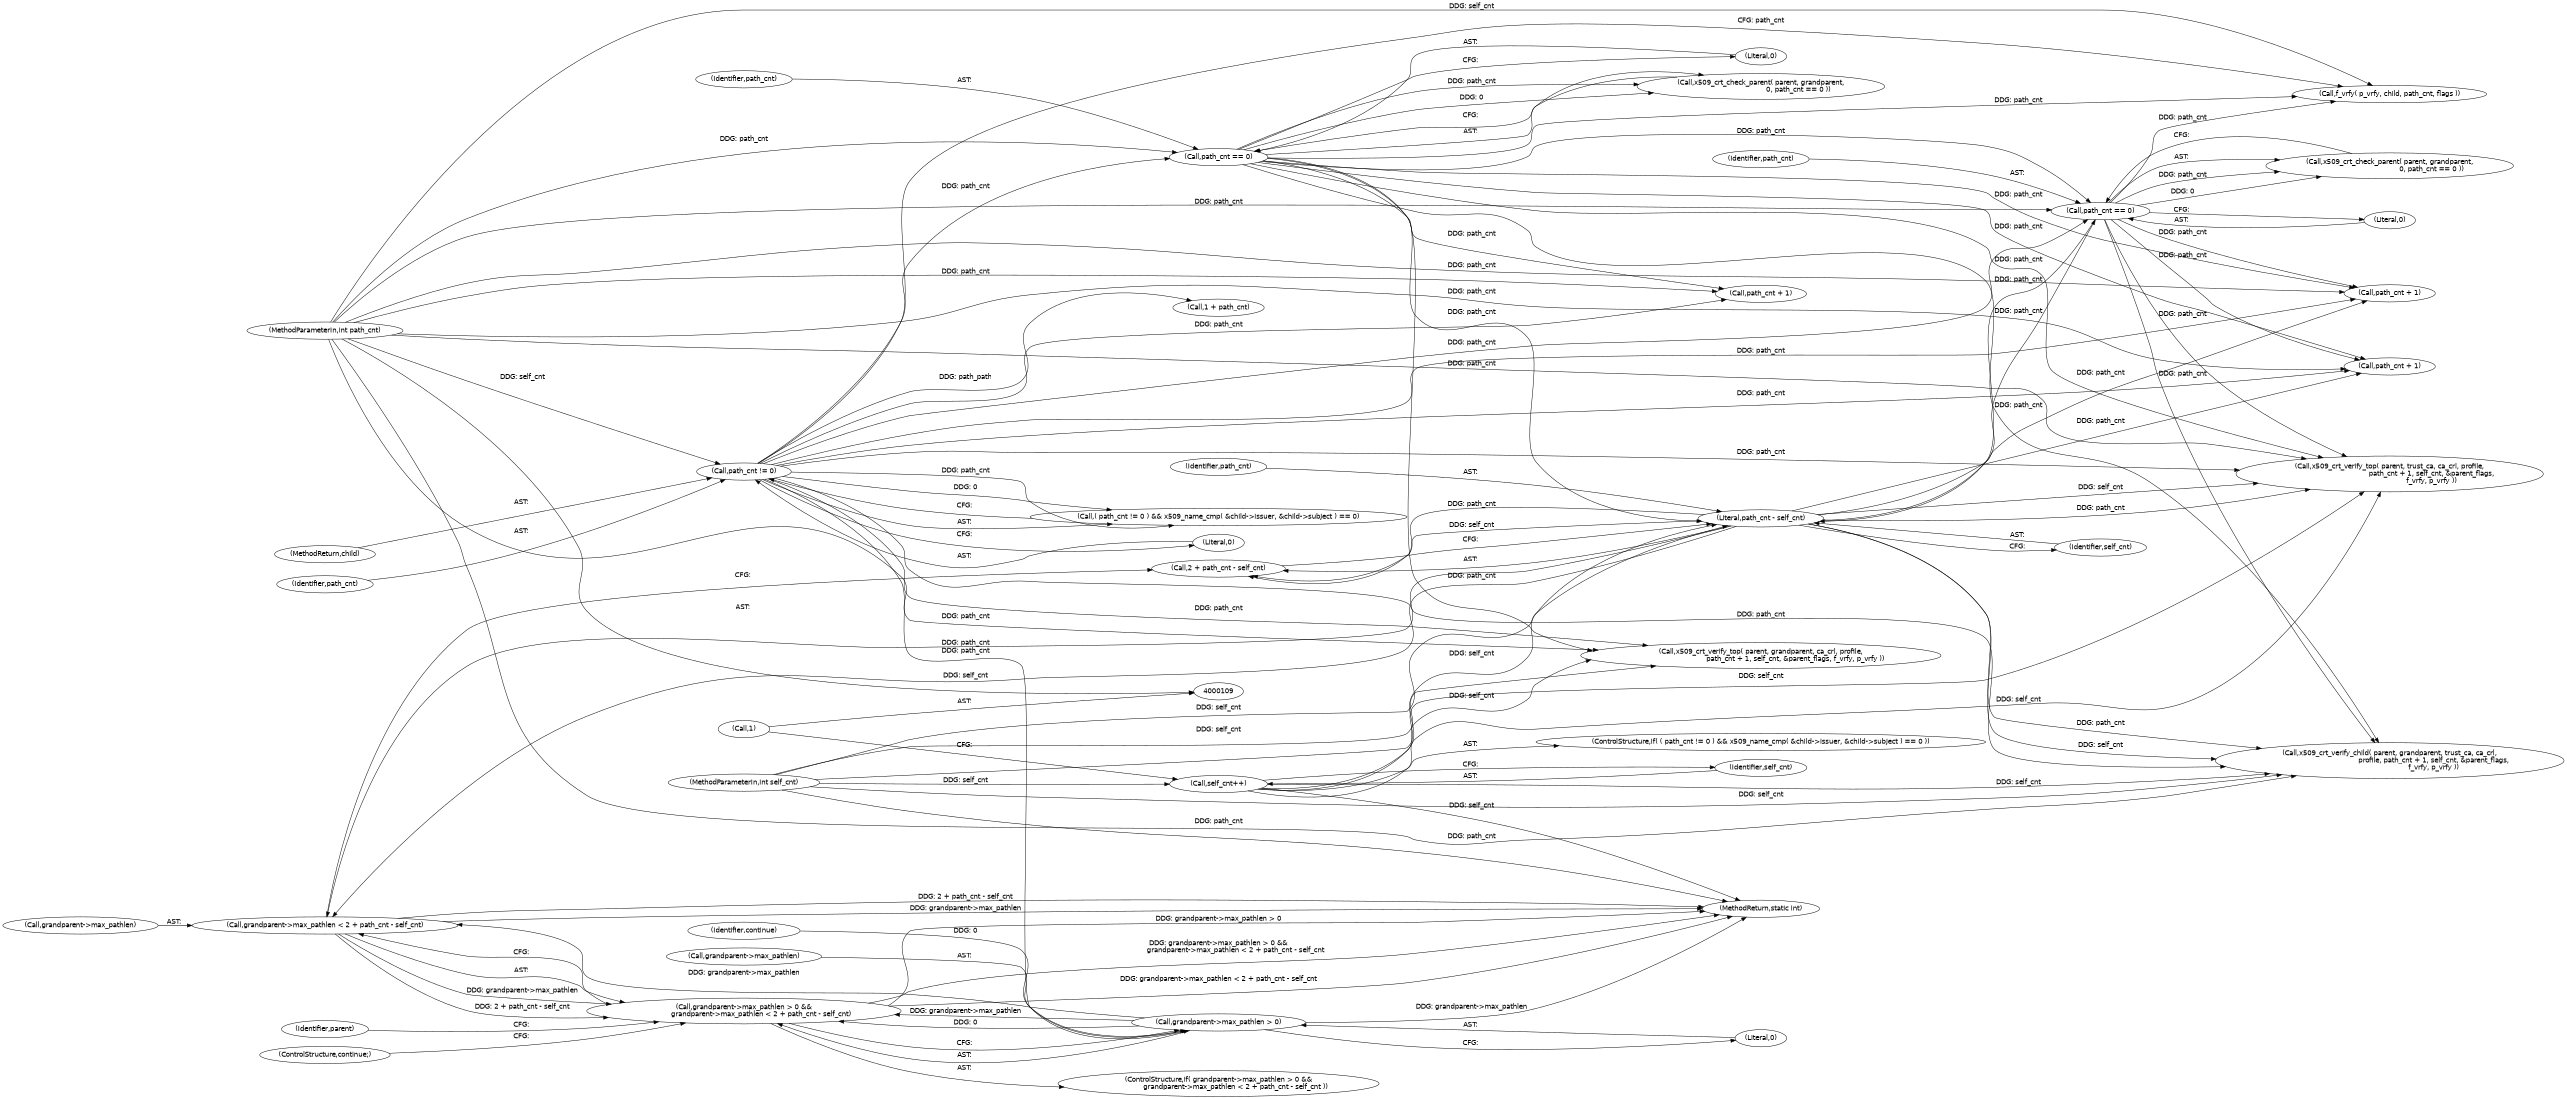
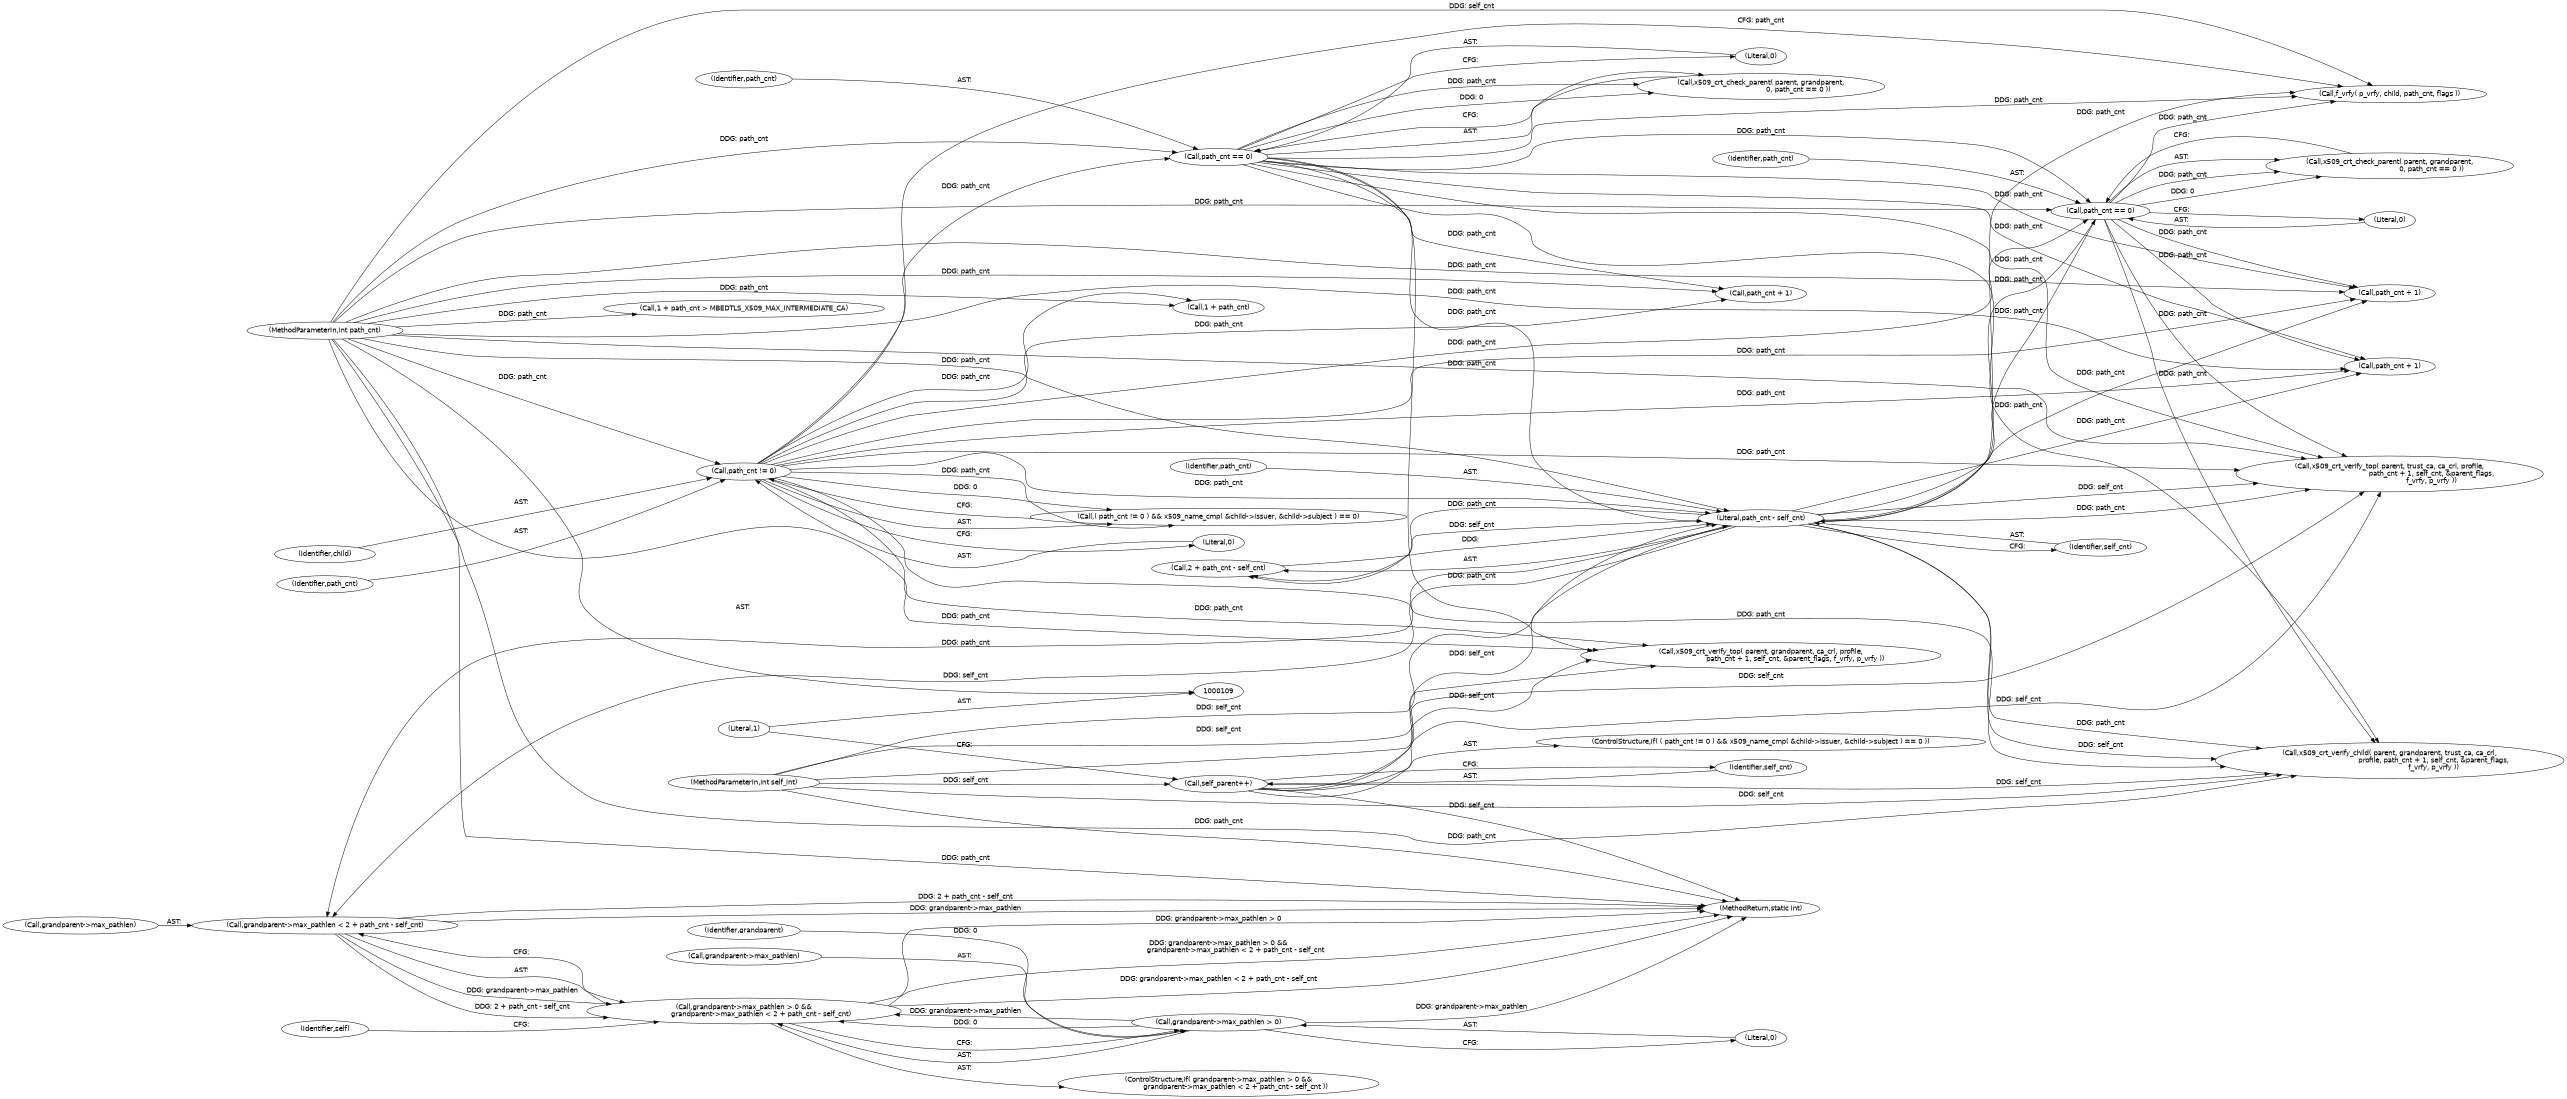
edge "(Literal,path_cnt - self_cnt)" -> "(Call,f_vrfy( p_vrfy, child, path_cnt, flags ))": added, label "DDG: path_cnt"
edge "(MethodParameterIn,int path_cnt)" -> "(Call,1 + path_cnt)": added, label "DDG: path_cnt"
node "(Call,1 + path_cnt > MBEDTLS_X509_MAX_INTERMEDIATE_CA)": added
edge "(MethodParameterIn,int path_cnt)" -> "(Call,path_cnt != 0)": label "DDG: self_cnt" -> "DDG: path_cnt"
edge "(Call,path_cnt != 0)" -> "(Call,1 + path_cnt)": label "DDG: path_path" -> "DDG: path_cnt"
edge "(MethodParameterIn,int path_cnt)" -> "(Literal,path_cnt - self_cnt)": added, label "DDG: path_cnt"
edge "(Call,2 + path_cnt - self_cnt)" -> "(Literal,path_cnt - self_cnt)": label "CFG: " -> "DDG: "
node "(MethodReturn,child)": label "(MethodReturn,child)" -> "(Identifier,child)"
edge "(Call,grandparent->max_pathlen < 2 + path_cnt - self_cnt)" -> "(Call,2 + path_cnt - self_cnt)": removed, label "CFG:"
node "4000109": label "4000109" -> "1000109"
node "(Call,1)": label "(Call,1)" -> "(Literal,1)"
edge "(Call,path_cnt != 0)" -> "(Call,grandparent->max_pathlen > 0)": now "(Call,path_cnt != 0)" -> "(Literal,path_cnt - self_cnt)"
node "(MethodParameterIn,int self_cnt)": label "(MethodParameterIn,int self_cnt)" -> "(MethodParameterIn,int self_int)"
node "(Call,self_cnt++)": label "(Call,self_cnt++)" -> "(Call,self_parent++)"
edge "(MethodParameterIn,int path_cnt)" -> "(MethodReturn,static int)": added, label "DDG: path_cnt"
node "(Identifier,continue)": label "(Identifier,continue)" -> "(Identifier,grandparent)"
edge "(Call,grandparent->max_pathlen > 0)" -> "(Call,grandparent->max_pathlen < 2 + path_cnt - self_cnt)": removed, label "DDG: grandparent->max_pathlen"
node "(Identifier,parent)": label "(Identifier,parent)" -> "(Identifier,self)"
node "(ControlStructure,continue;)": removed
